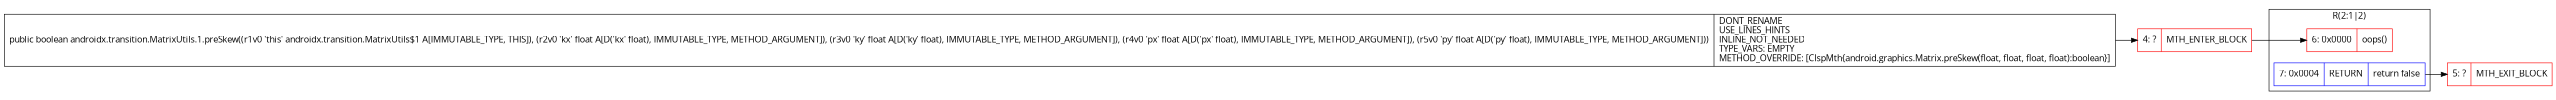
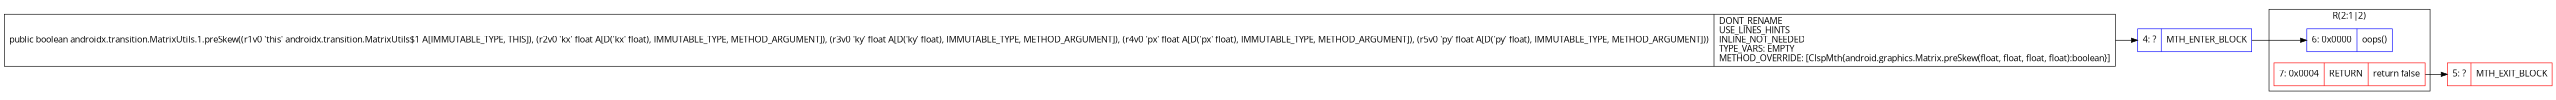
node "4: ?": color red -> blue
node "6: 0x0000": color red -> blue
node "7: 0x0004": color blue -> red
